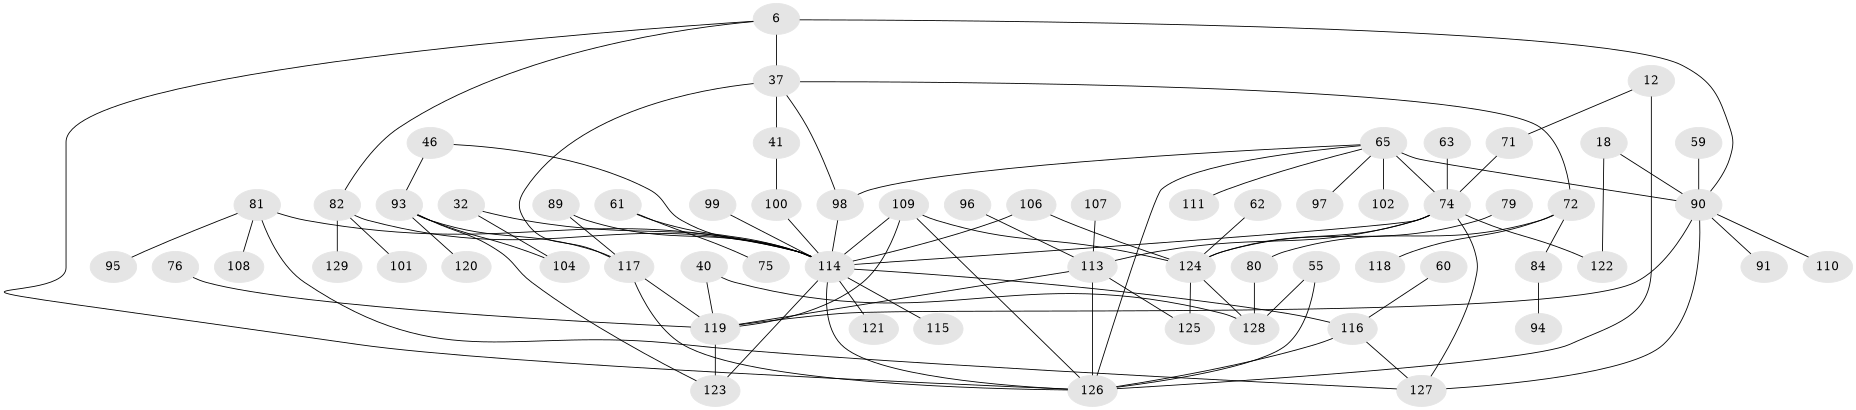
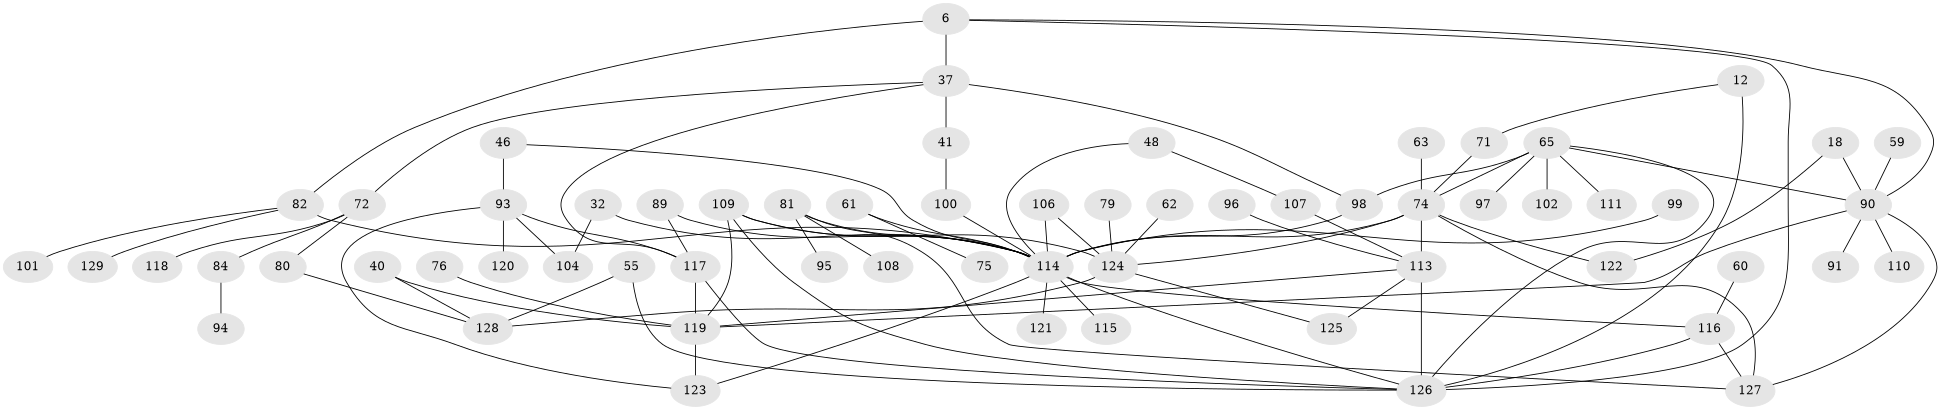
node "48": added
